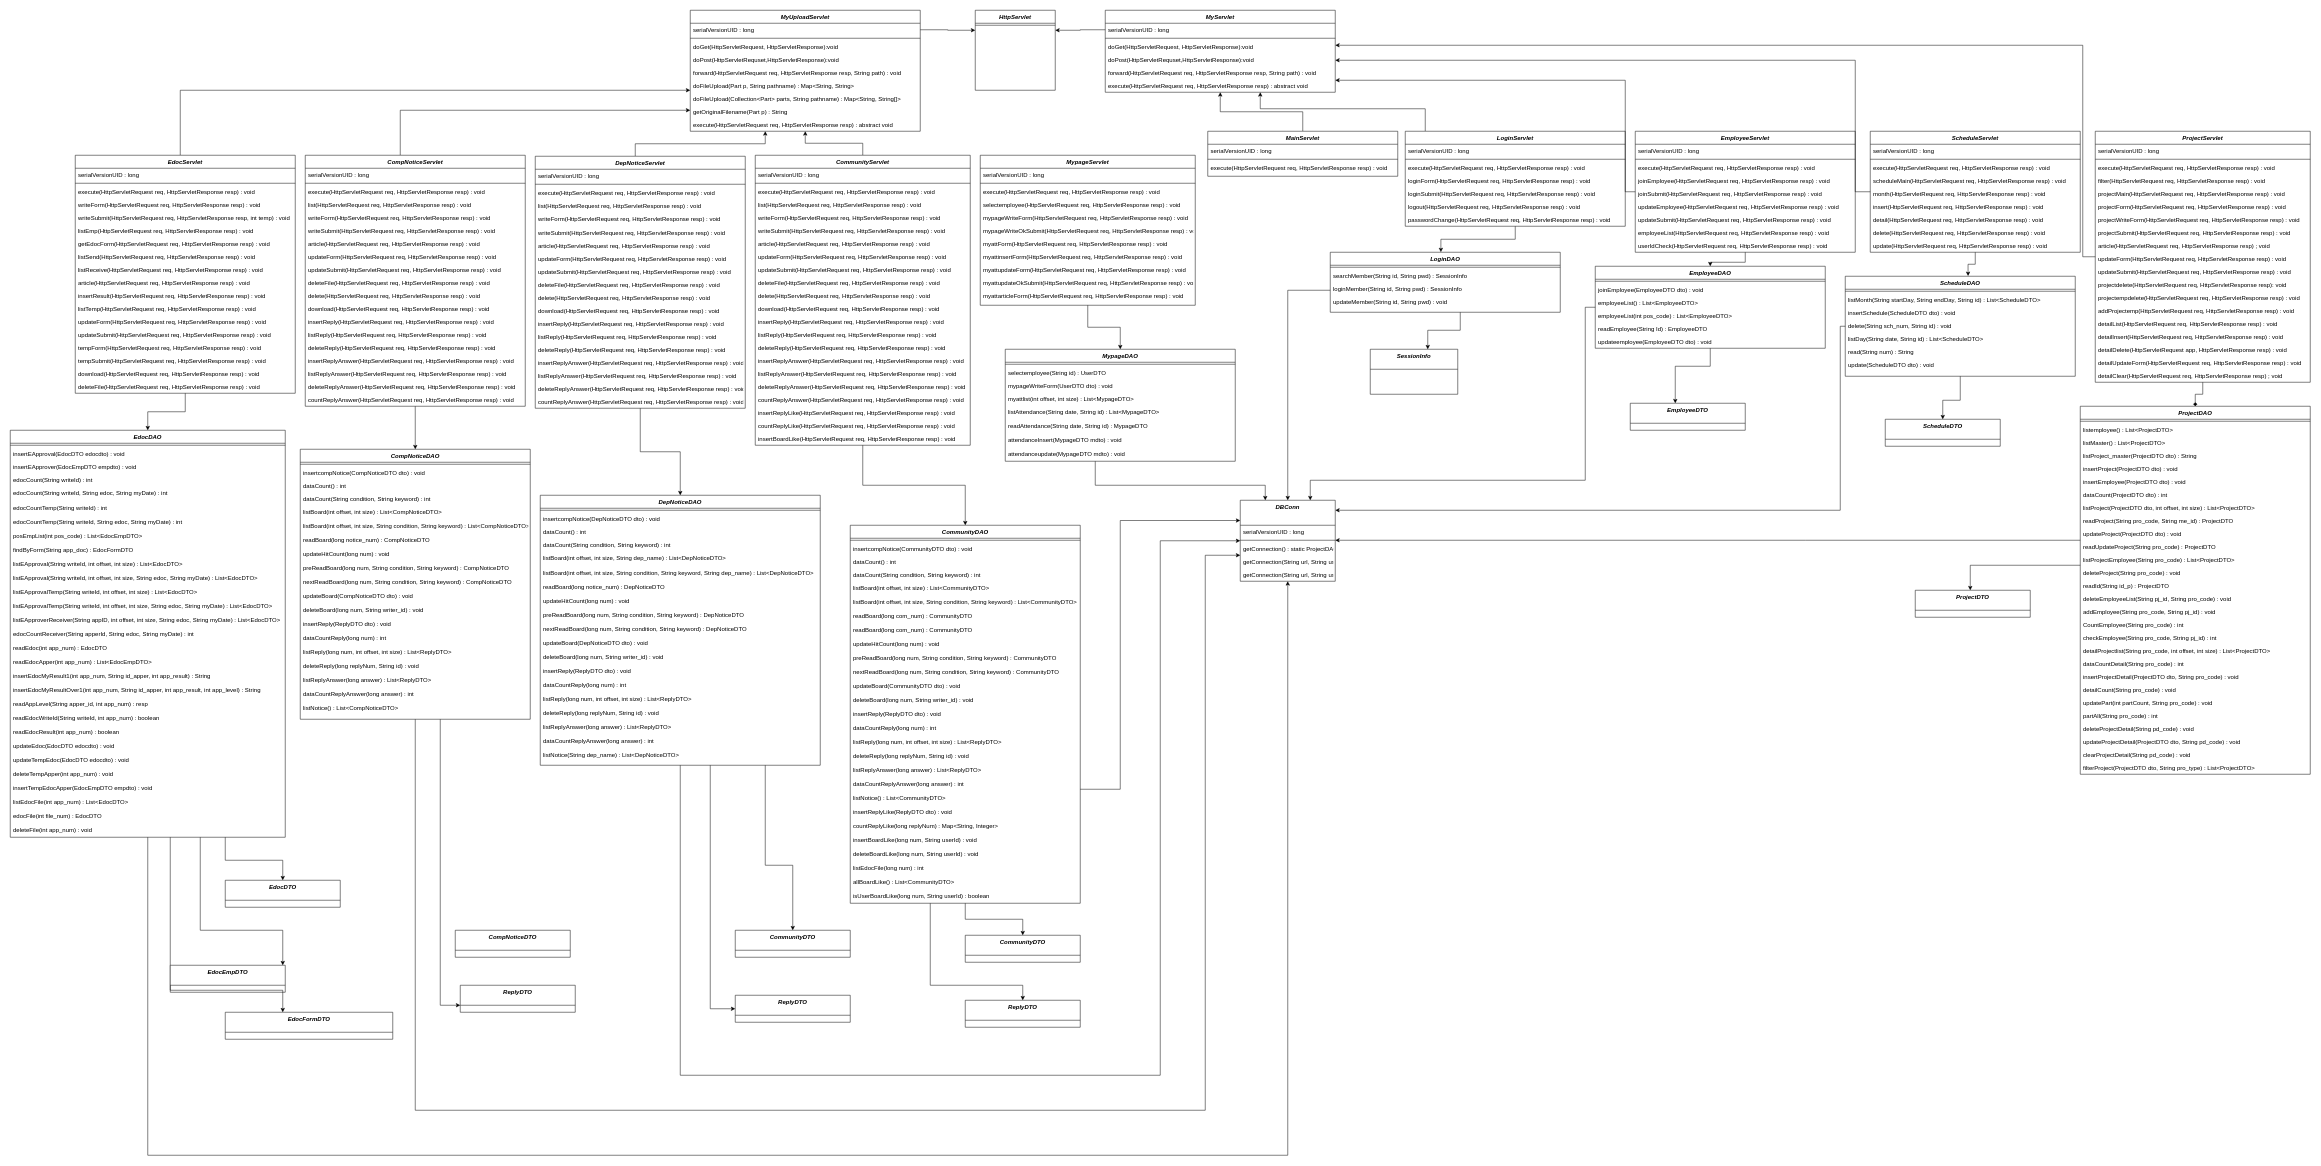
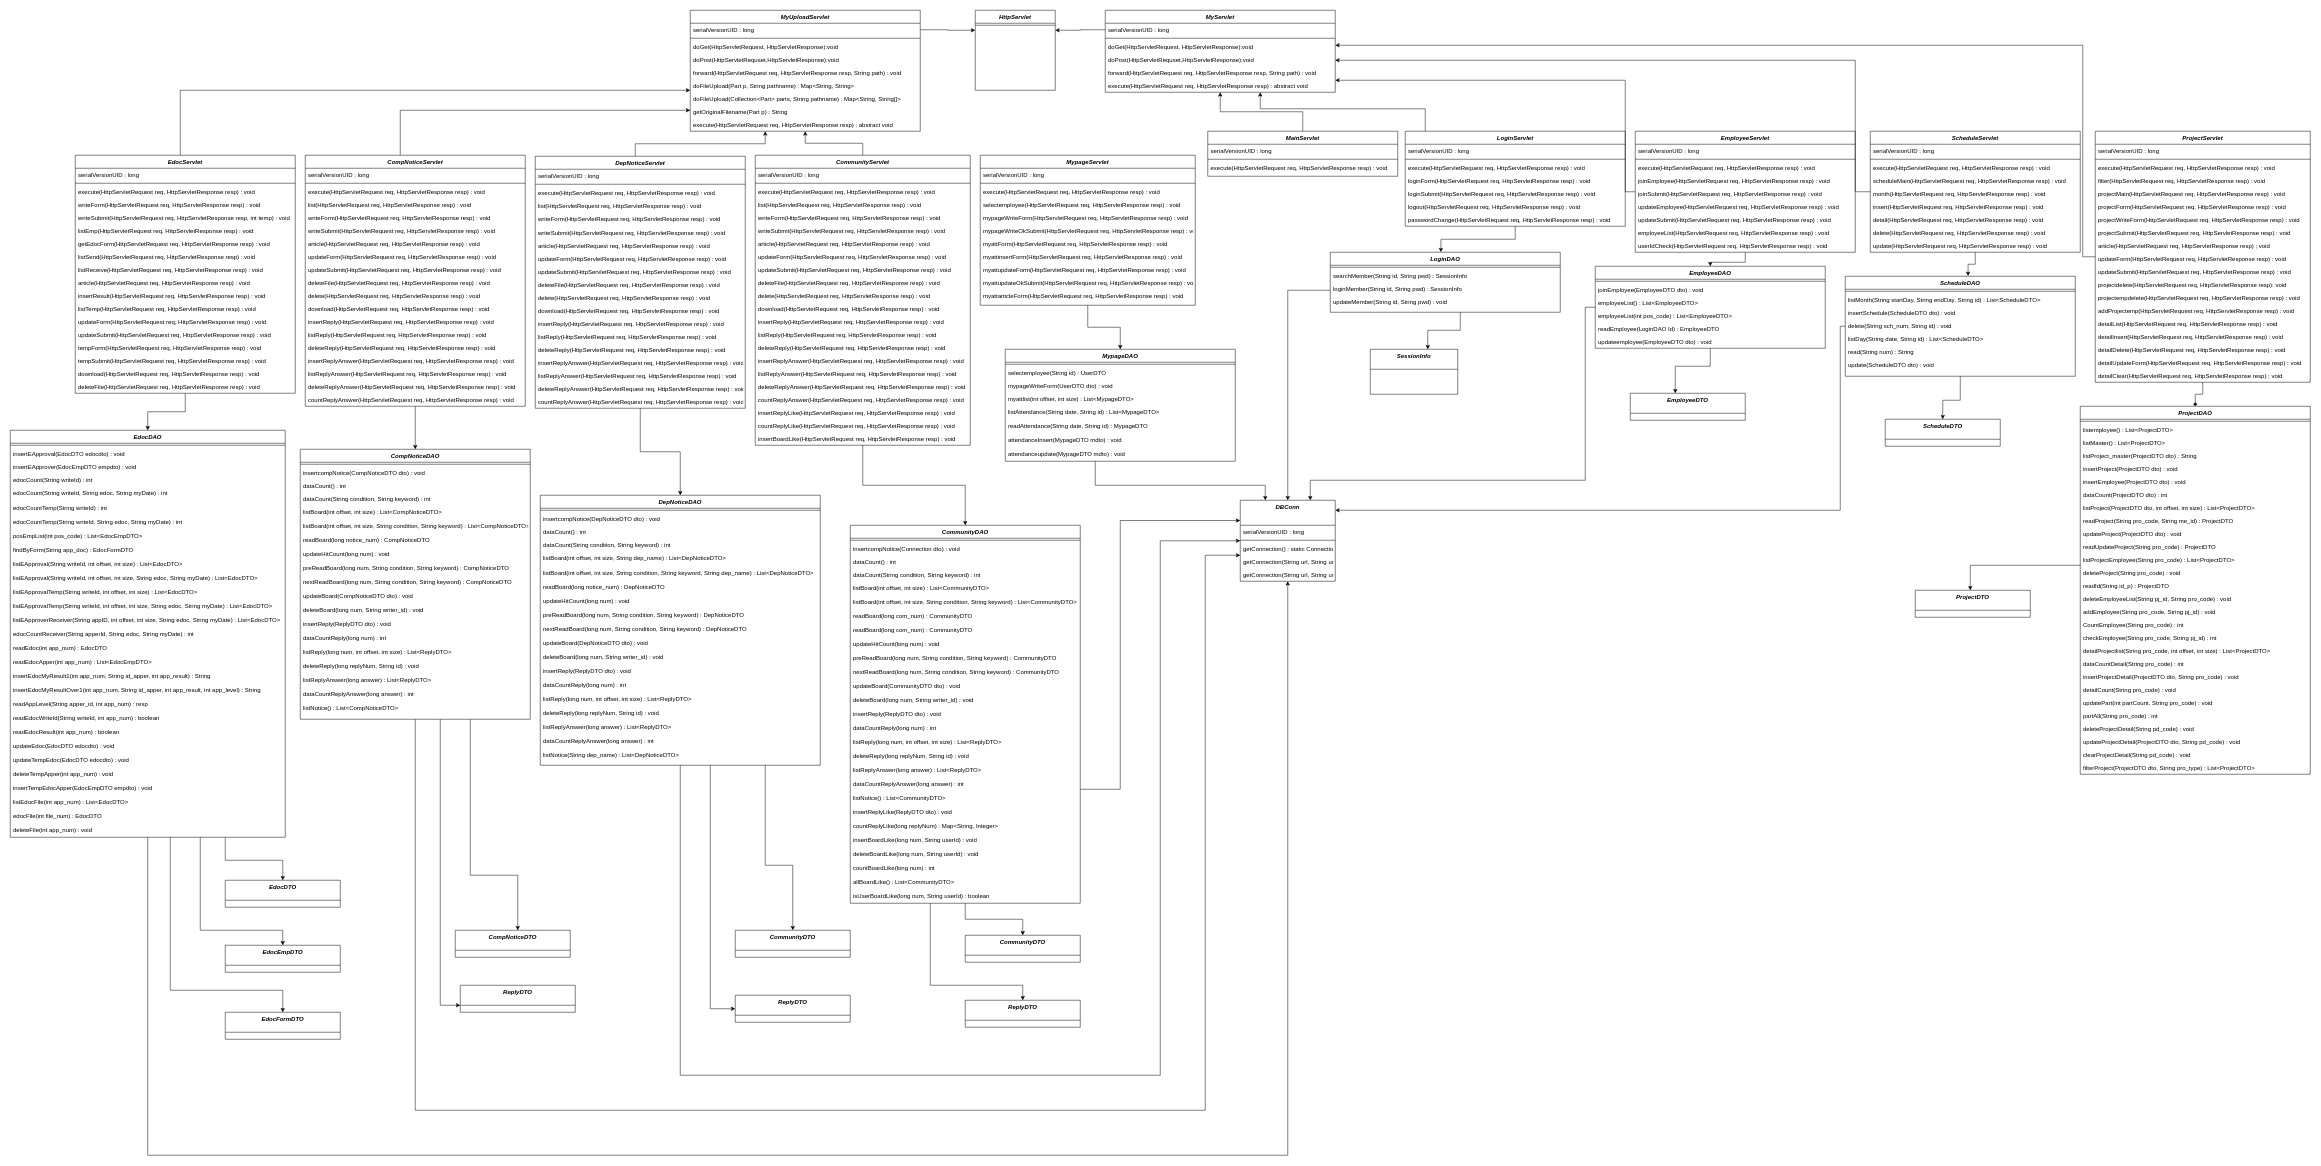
node "readEmployee(String Id) : EmployeeDTO": label "readEmployee(String Id) : EmployeeDTO" -> "readEmployee(LoginDAO Id) : EmployeeDTO"
node "detailDelete(HttpServletRequest app, HttpServletResponse resp) : void": label "detailDelete(HttpServletRequest app, HttpServletResponse resp) : void" -> "detailDelete(HttpServletRequest req, HttpServletResponse resp) : void"
node "EmployeeDTO": moved (1688, 417) -> (1688, 407)
edge "ProjectDAO" -> "DBConn": removed
node "insertcompNotice(CommunityDTO dto) : void": label "insertcompNotice(CommunityDTO dto) : void" -> "insertcompNotice(Connection dto) : void"
node "getConnection() : static ProjectDAO": label "getConnection() : static ProjectDAO" -> "getConnection() : static Connection"
node "listEdocFile(long num) : int": label "listEdocFile(long num) : int" -> "countBoardLike(long num) : int"
edge "CompNoticeDAO" -> "CompNoticeDTO": added
node "EdocEmpDTO": moved (228, 979) -> (283, 959)
node "EdocFormDTO": size 168x27 -> 115x27
